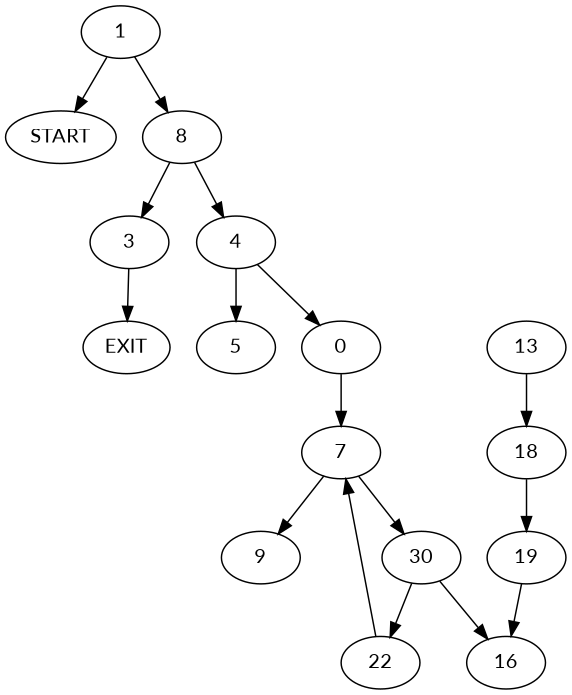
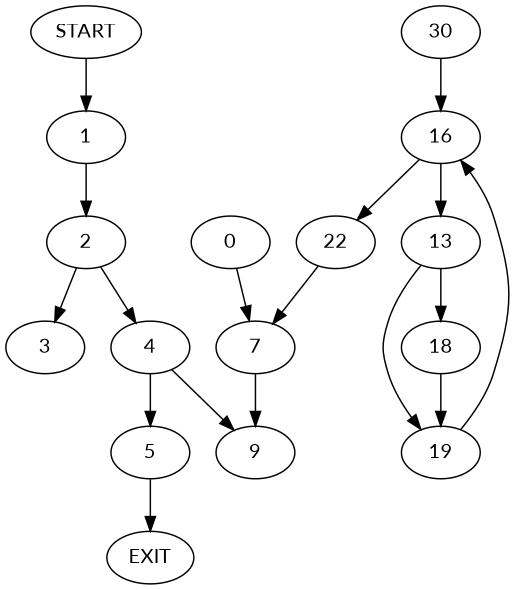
edge "1" -> "START": reversed
node "8": label "8" -> "2"
edge "16" -> "13": added
edge "3" -> "EXIT": now "5" -> "EXIT"
edge "4" -> "0": now "4" -> "9"
edge "13" -> "19": added
edge "7" -> "30": removed
edge "30" -> "22": now "16" -> "22"
